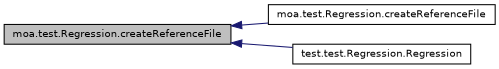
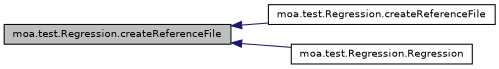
node "test.test.Regression.Regression": label "test.test.Regression.Regression" -> "moa.test.Regression.Regression"
